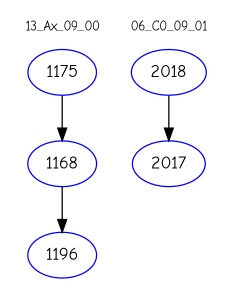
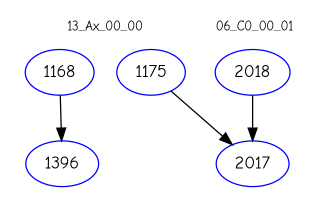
cluster "13_Ax_09_00": label "13_Ax_09_00" -> "13_Ax_00_00"
cluster "06_C0_09_01": label "06_C0_09_01" -> "06_C0_00_01"
edge "1175" -> "1168": now "1175" -> "2017"
node "1196": label "1196" -> "1396"
